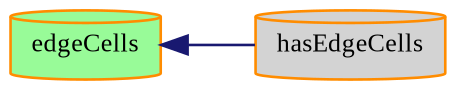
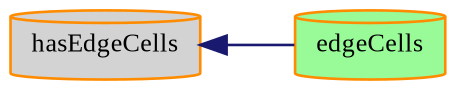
edge "hasEdgeCells" -> "edgeCells": reversed
